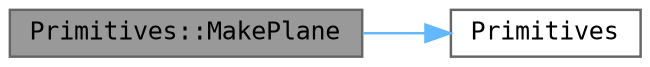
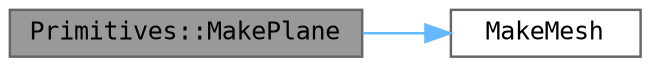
node "Primitives": label "Primitives" -> "MakeMesh"
